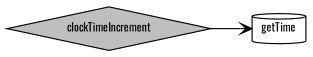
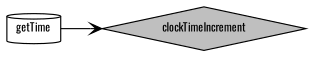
edge "clockTimeIncrement" -> "getTime": reversed
